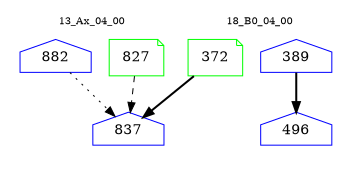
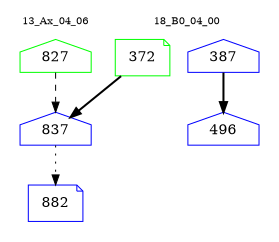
cluster "13_Ax_04_00": label "13_Ax_04_00" -> "13_Ax_04_06"
node "882": shape house -> note
node "827": shape note -> house
node "389": label "389" -> "387"
edge "882" -> "837": reversed
